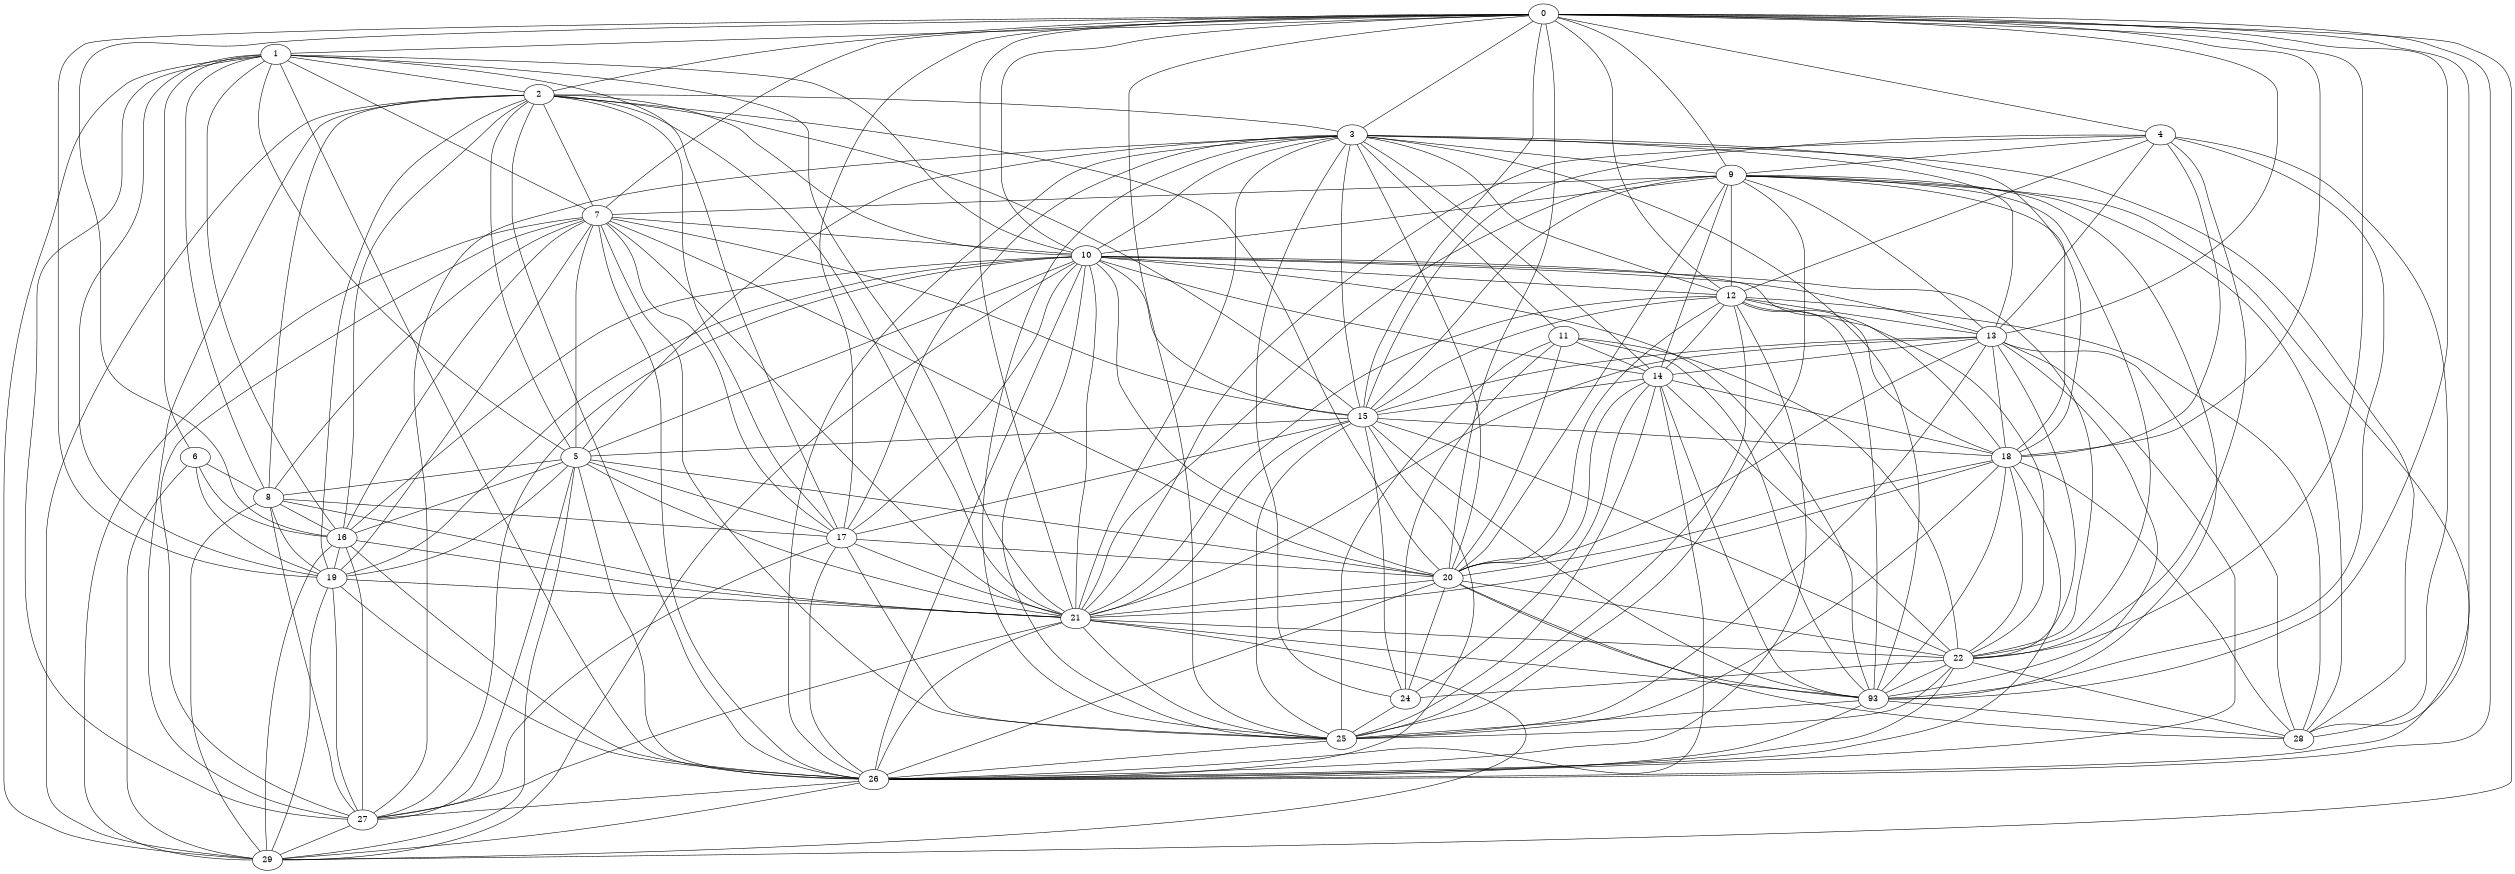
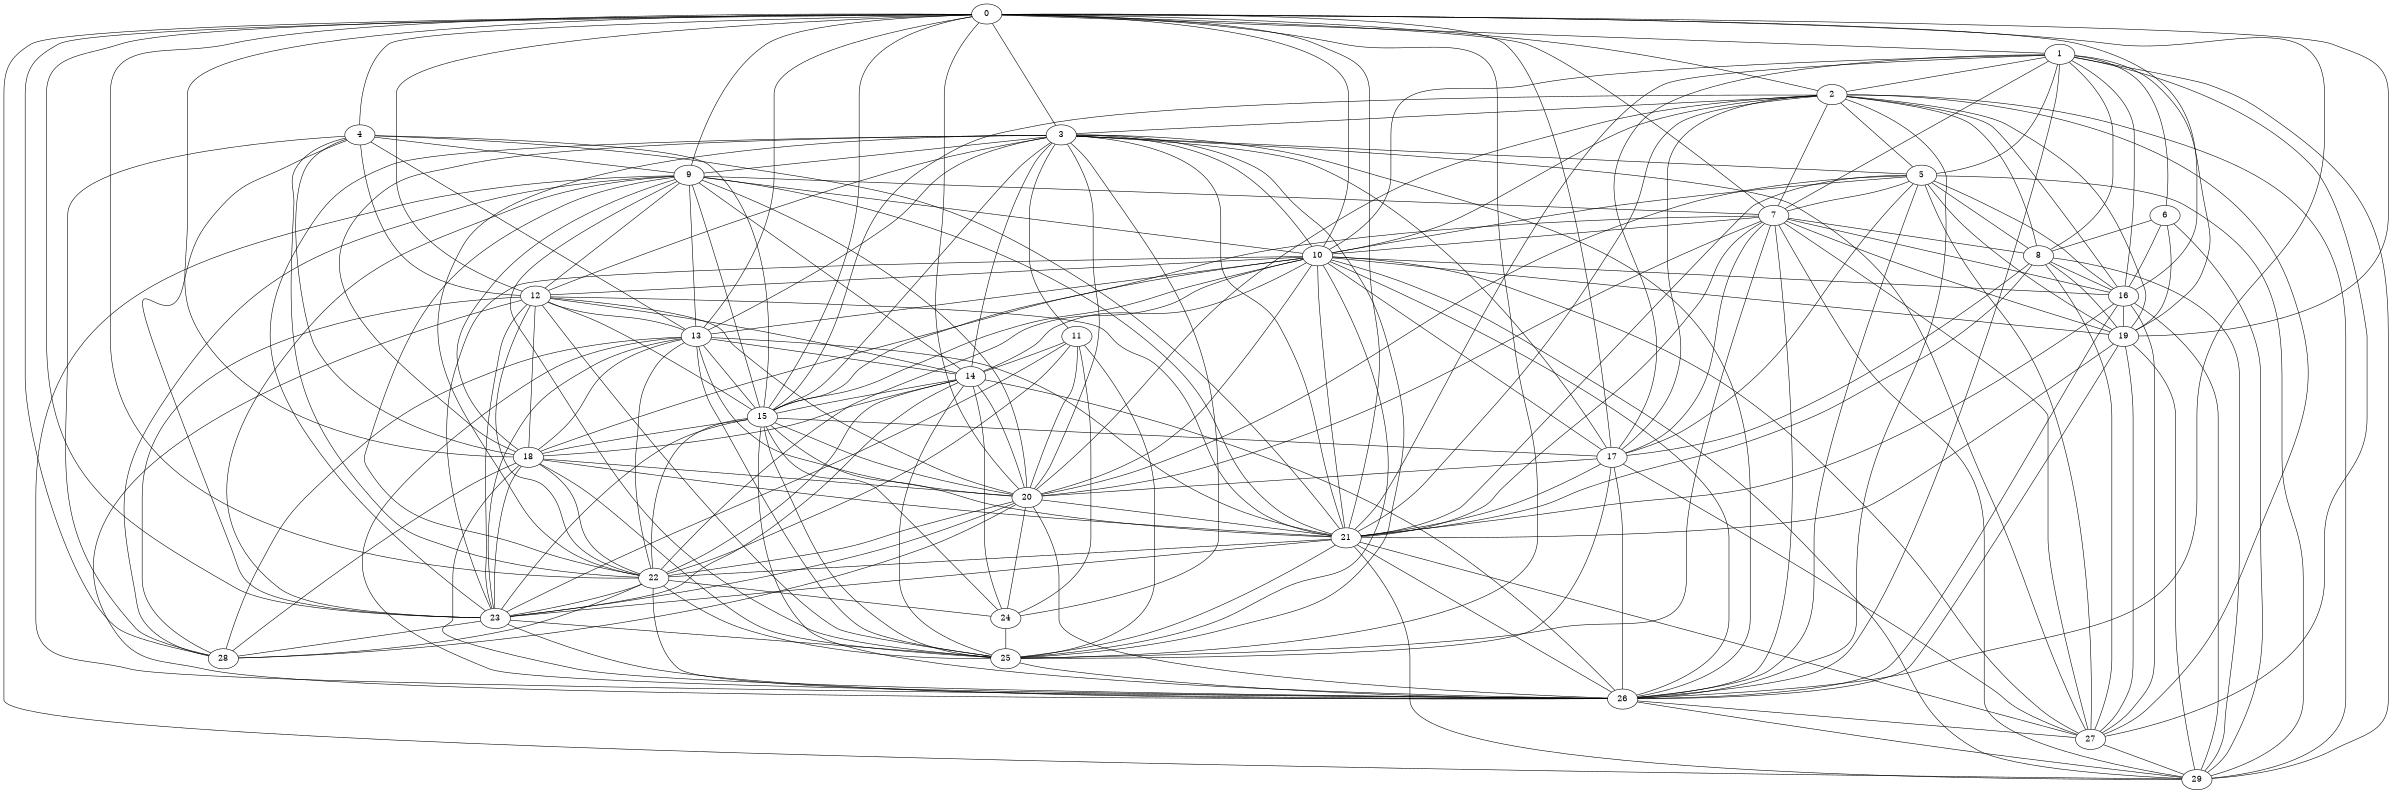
edge "3" -- "28": now "3" -- "22"
edge "15" -- "5": now "15" -- "20"
node "93": label "93" -> "23"
